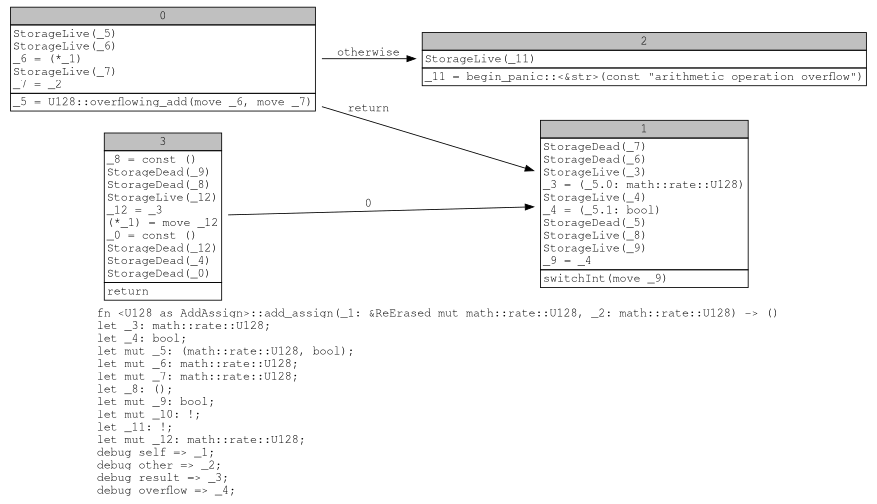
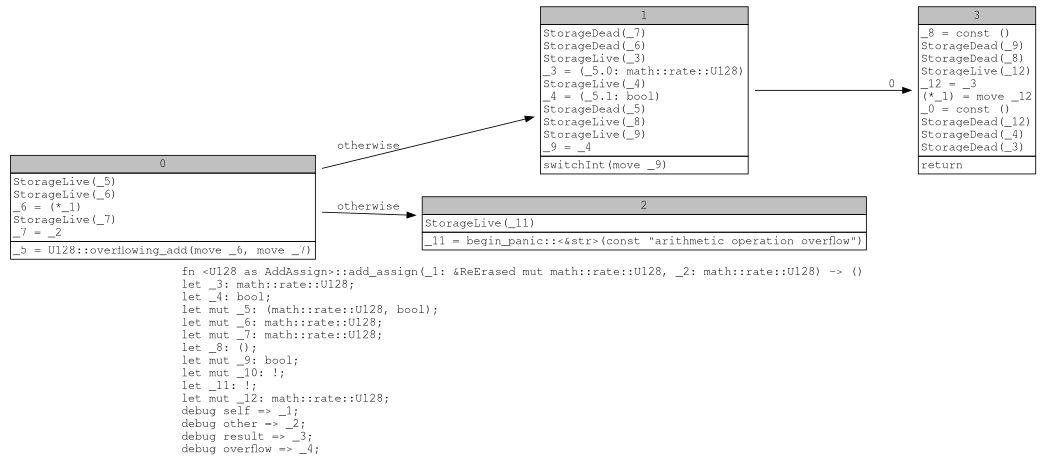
edge "0" -> "1": label "return" -> "otherwise"
edge "3" -> "1": reversed
node "3": text "StorageDead(_0)" -> "StorageDead(_3)"
